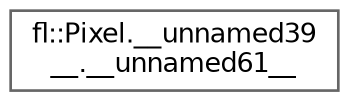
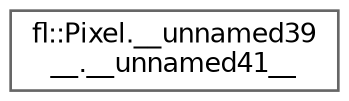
node "fl::Pixel.__unnamed39 __.__unnamed61__": label "fl::Pixel.__unnamed39 __.__unnamed61__" -> "fl::Pixel.__unnamed39 __.__unnamed41__"
